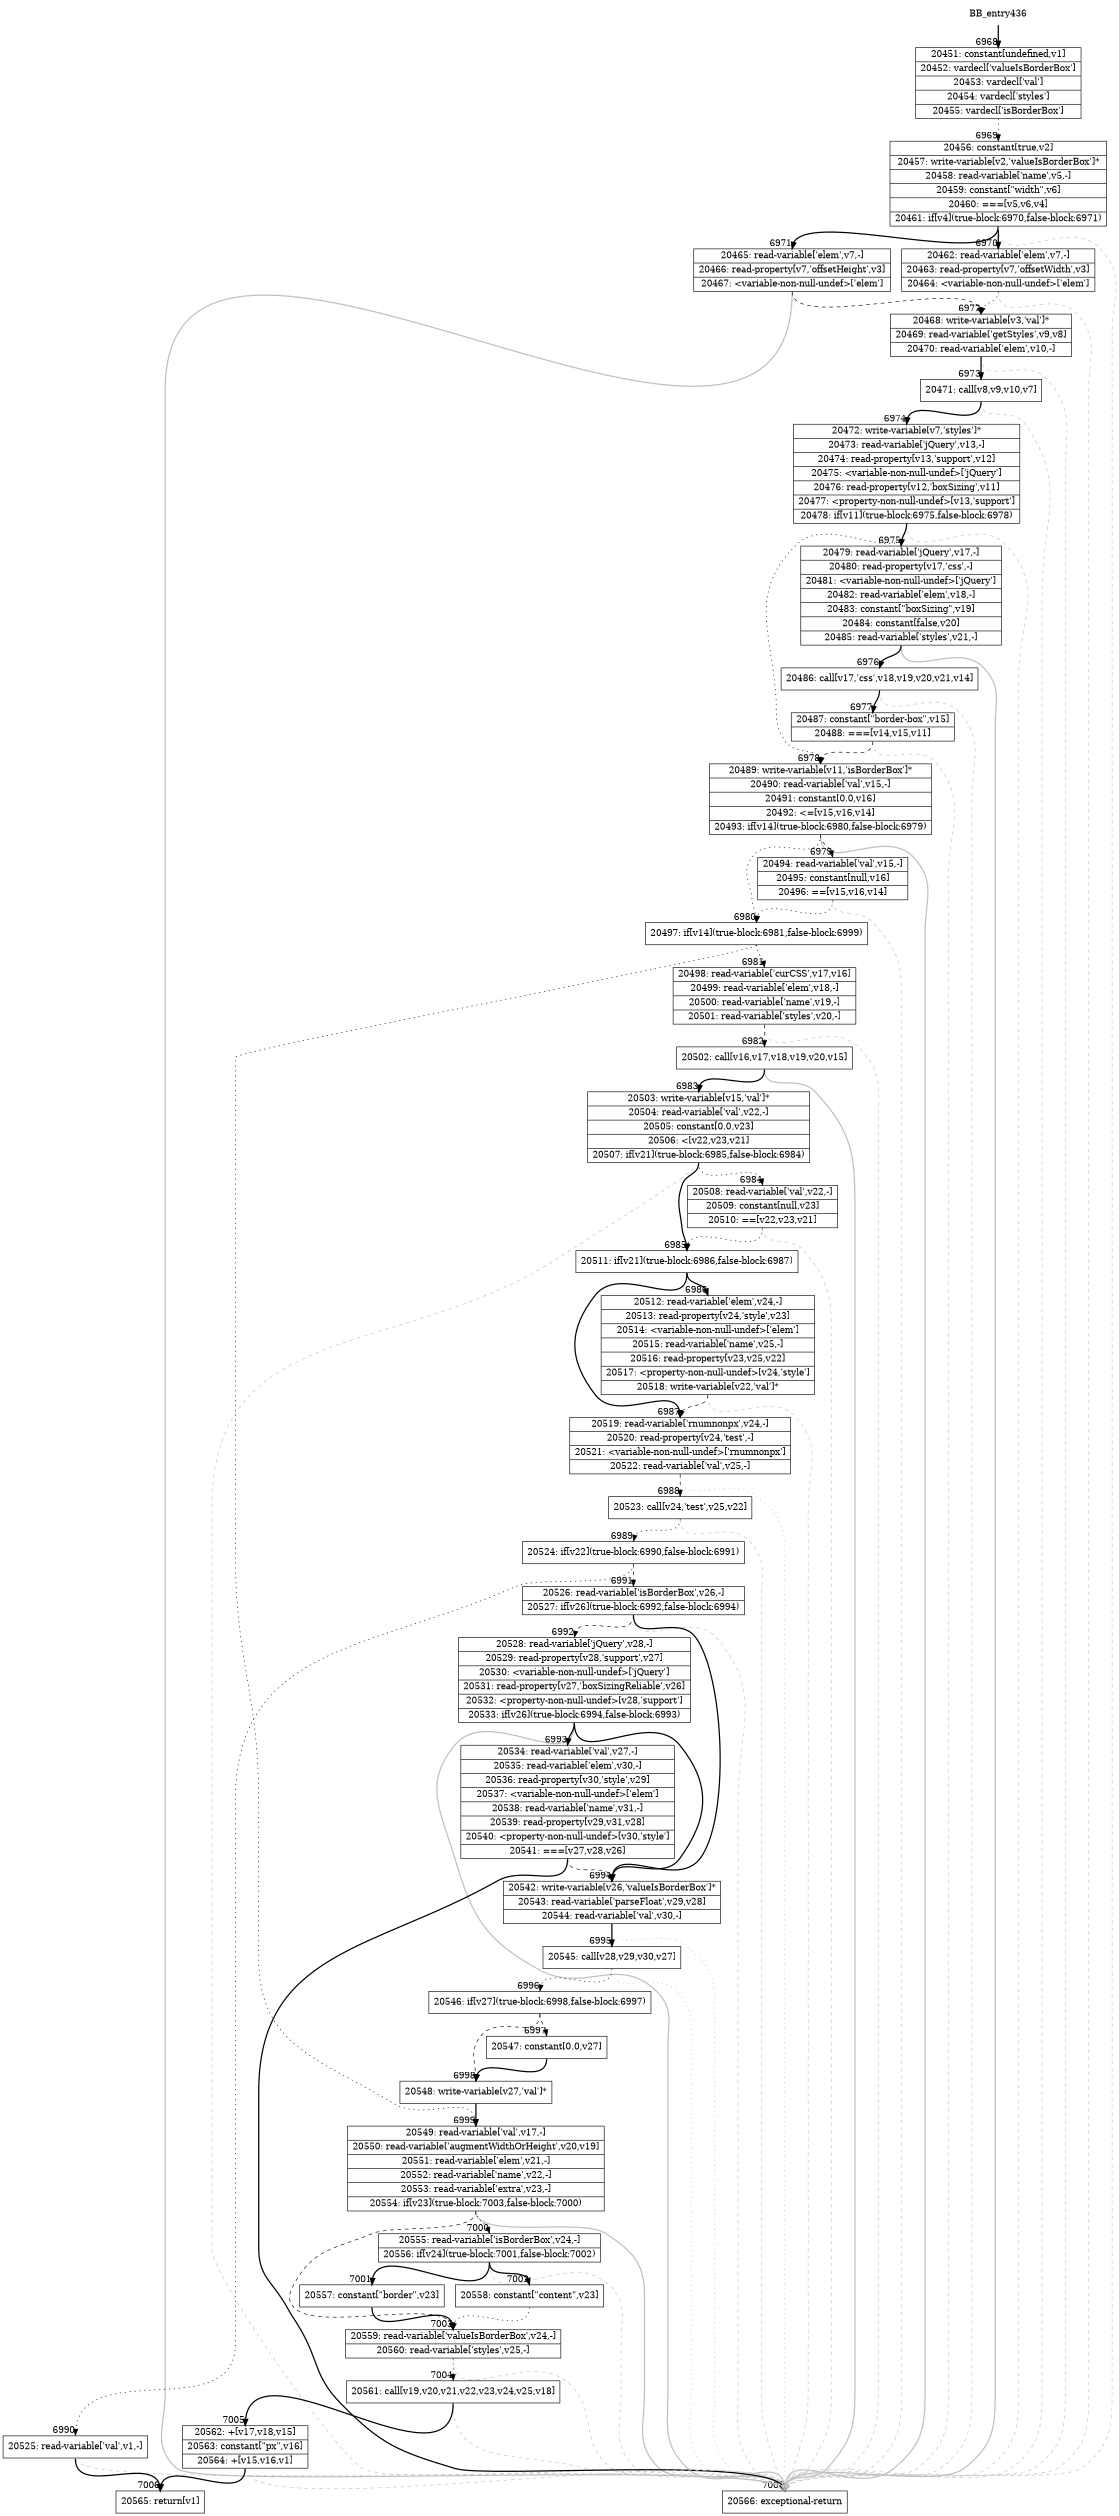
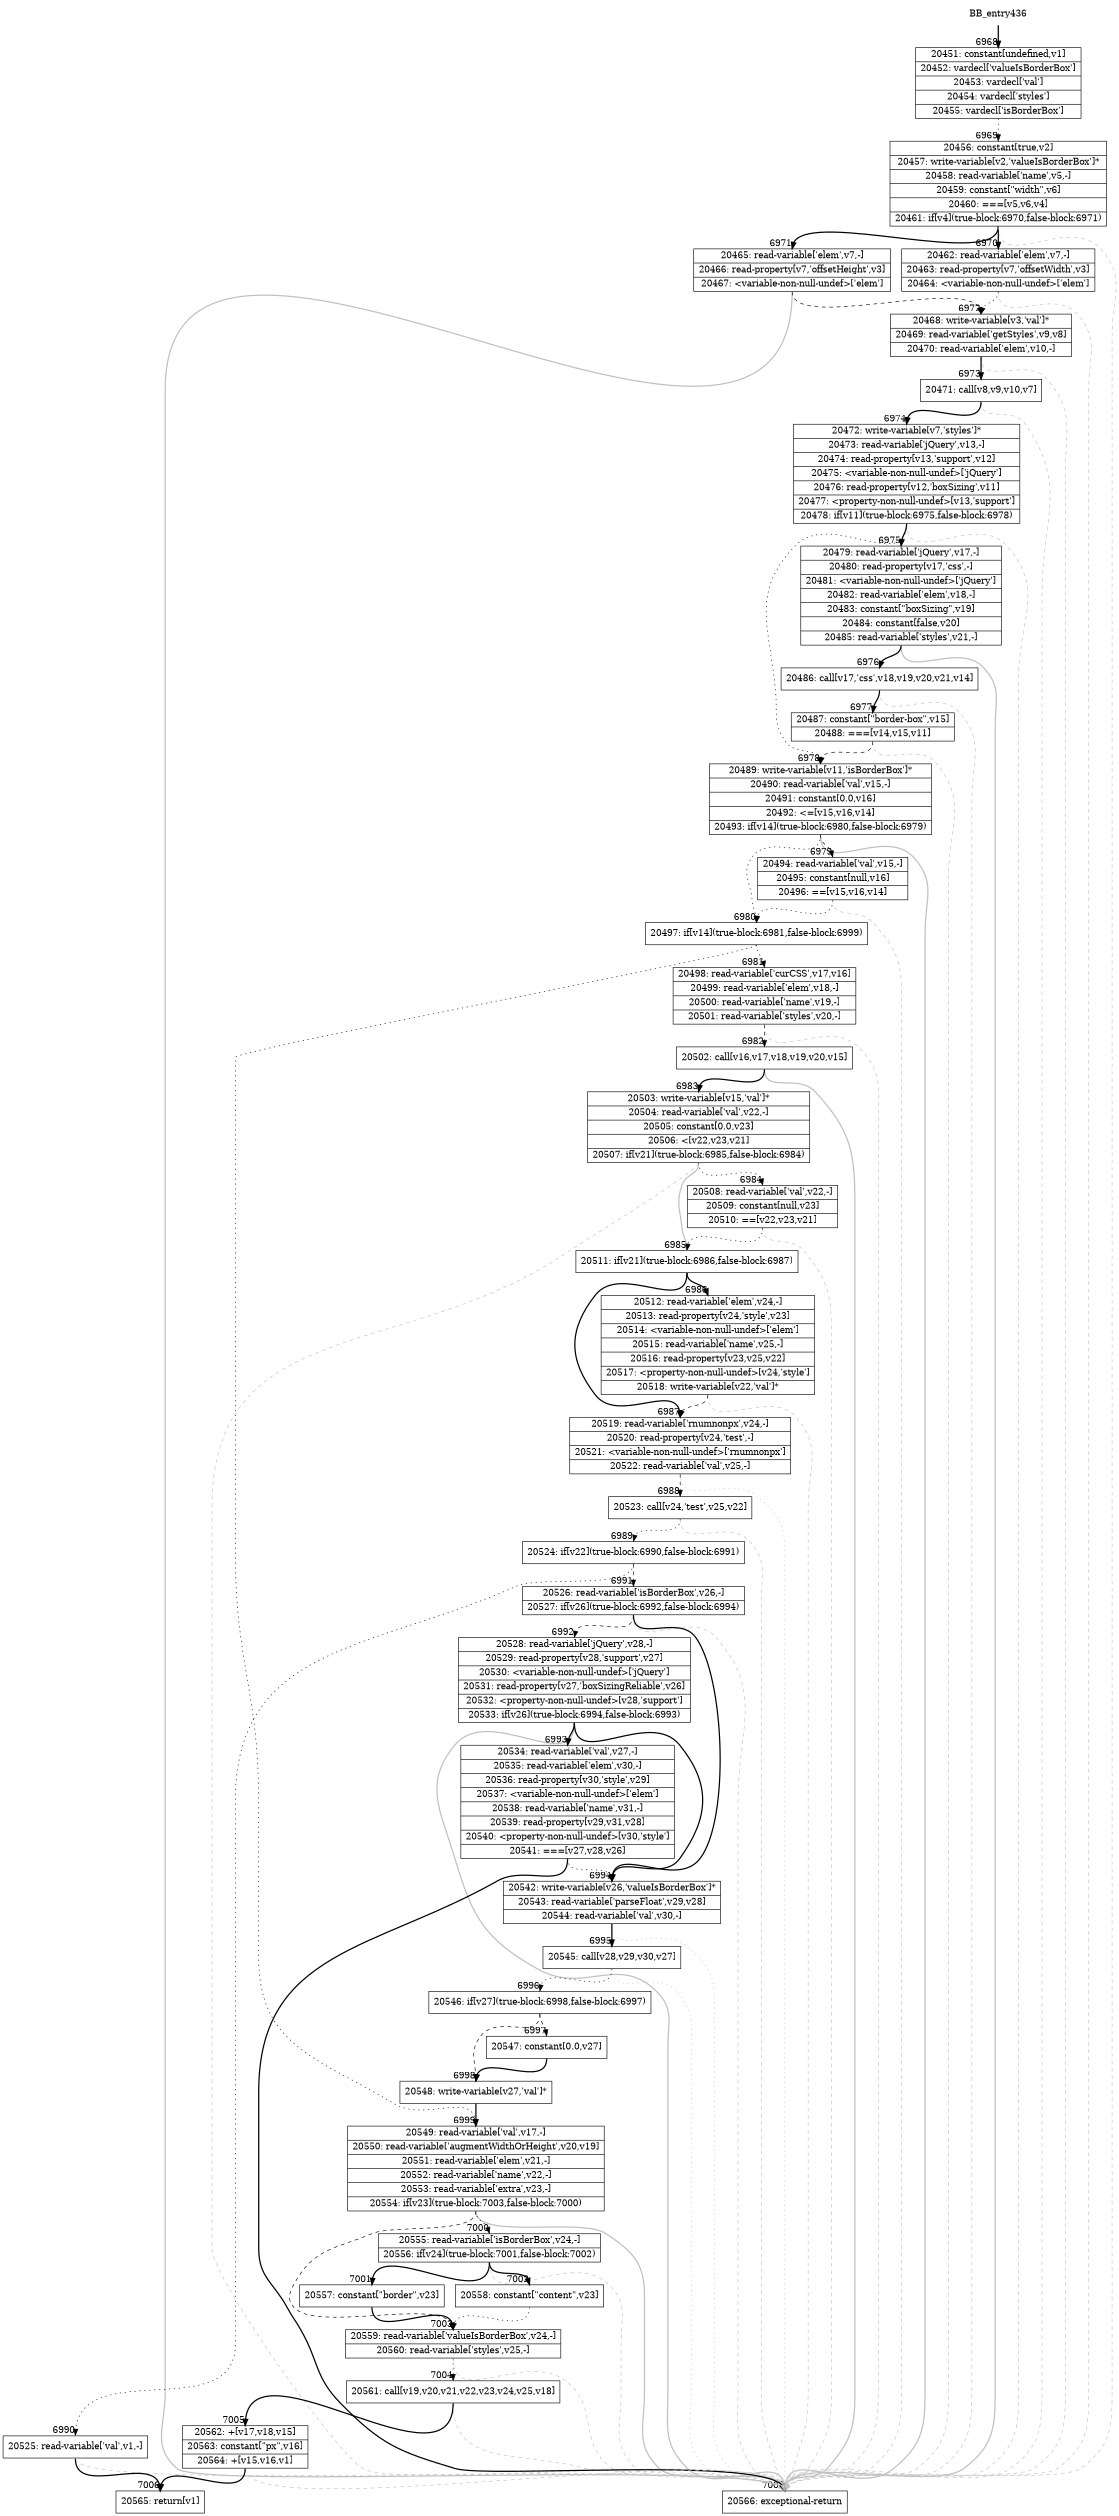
edge "20503: write-variable[v15,'val']*" -> "20511: if[v21](true-block:6986,false-block:6987)": color black -> gray
edge "20534: read-variable['val',v27,-]" -> "20542: write-variable[v26,'valueIsBorderBox']*": style dashed -> dotted
